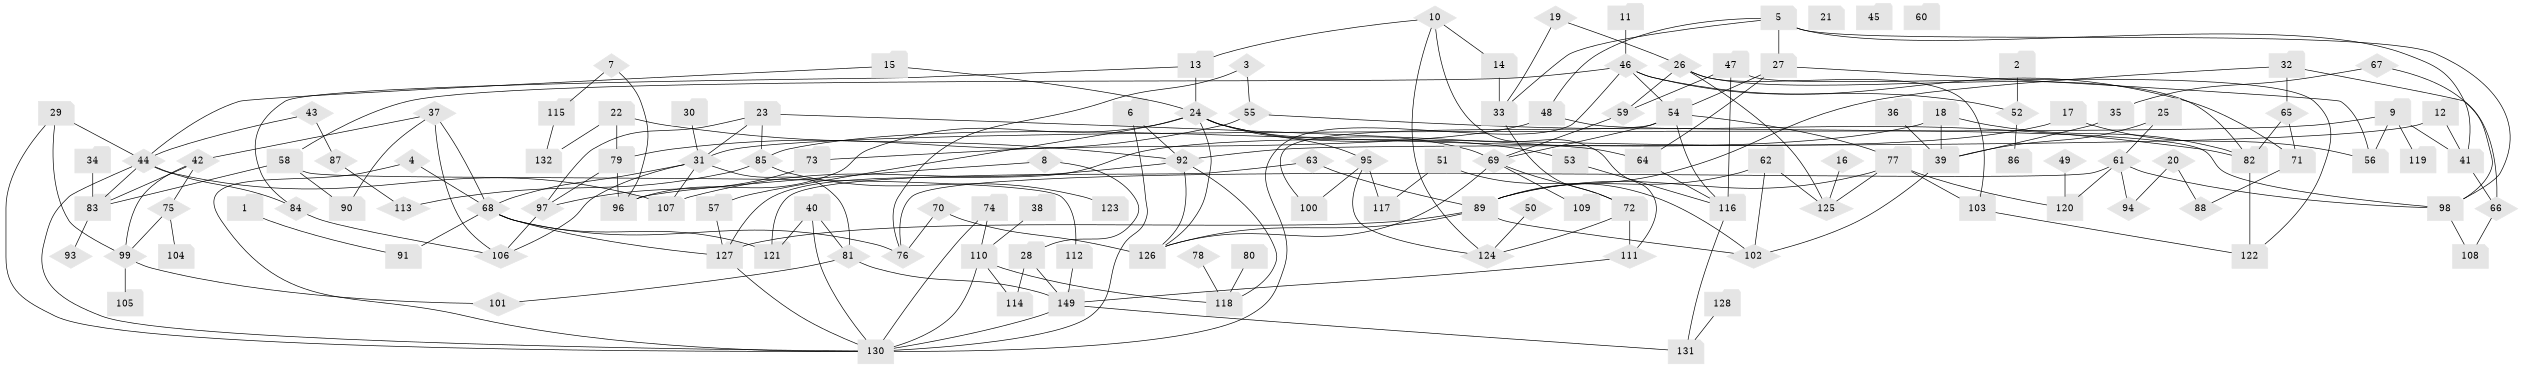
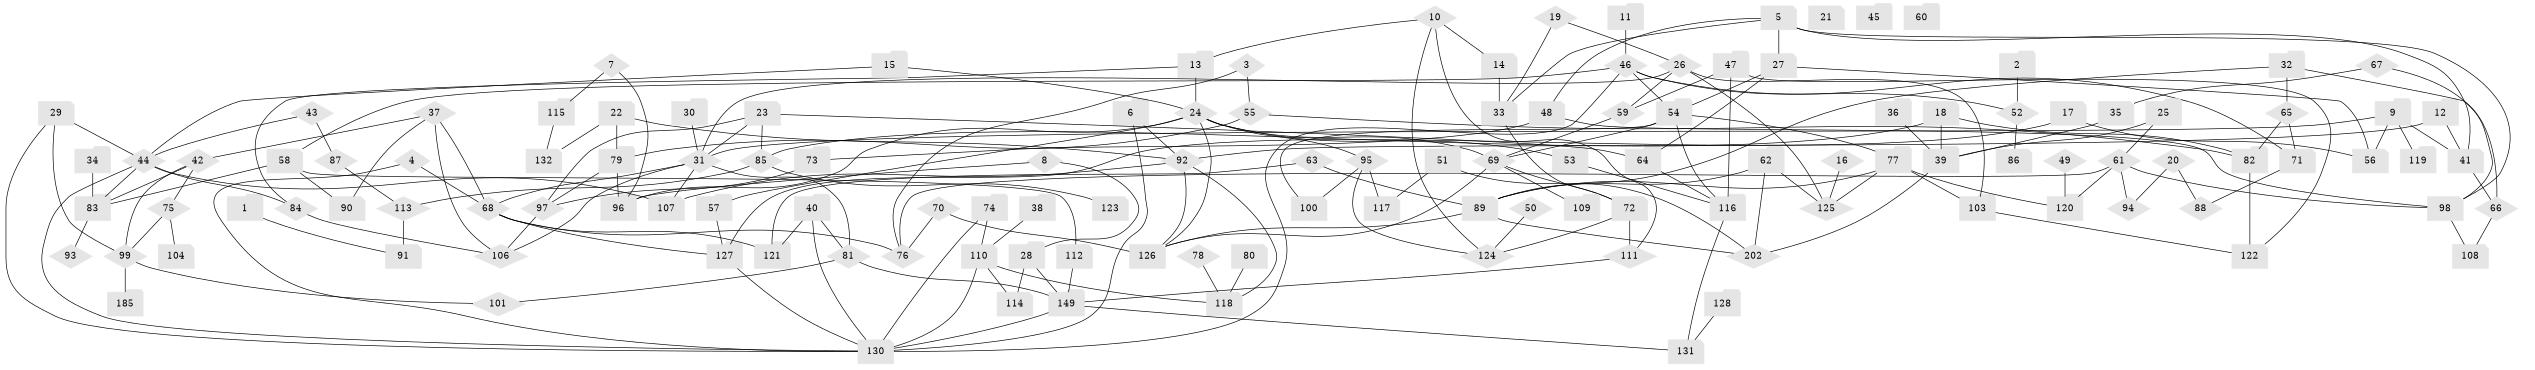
edge "26" -- "82": now "26" -- "31"
edge "89" -- "127": removed
edge "68" -- "91": now "113" -- "91"
node "102": label "102" -> "202"
node "105": label "105" -> "185"
